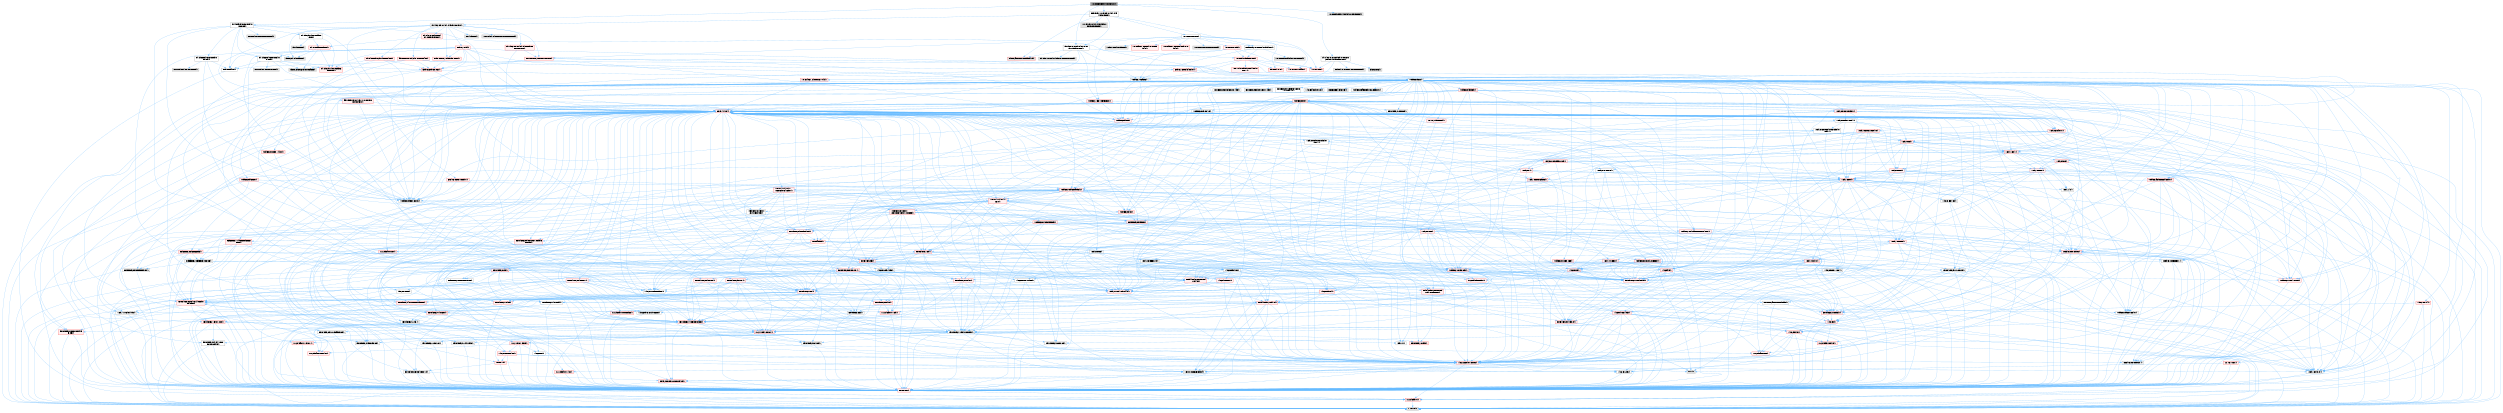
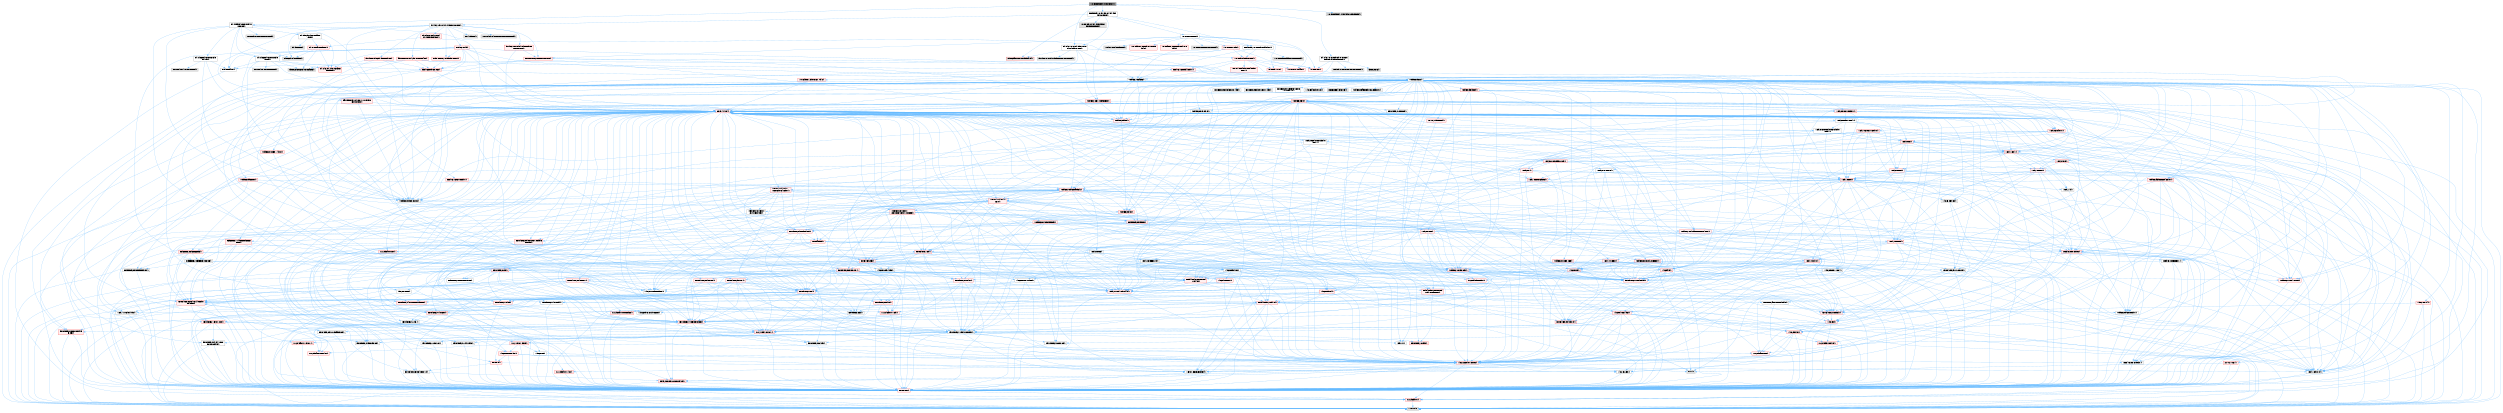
node "Templates/TypeHash.h": label "Templates/TypeHash.h" -> "Containers/TypeHash.h"
